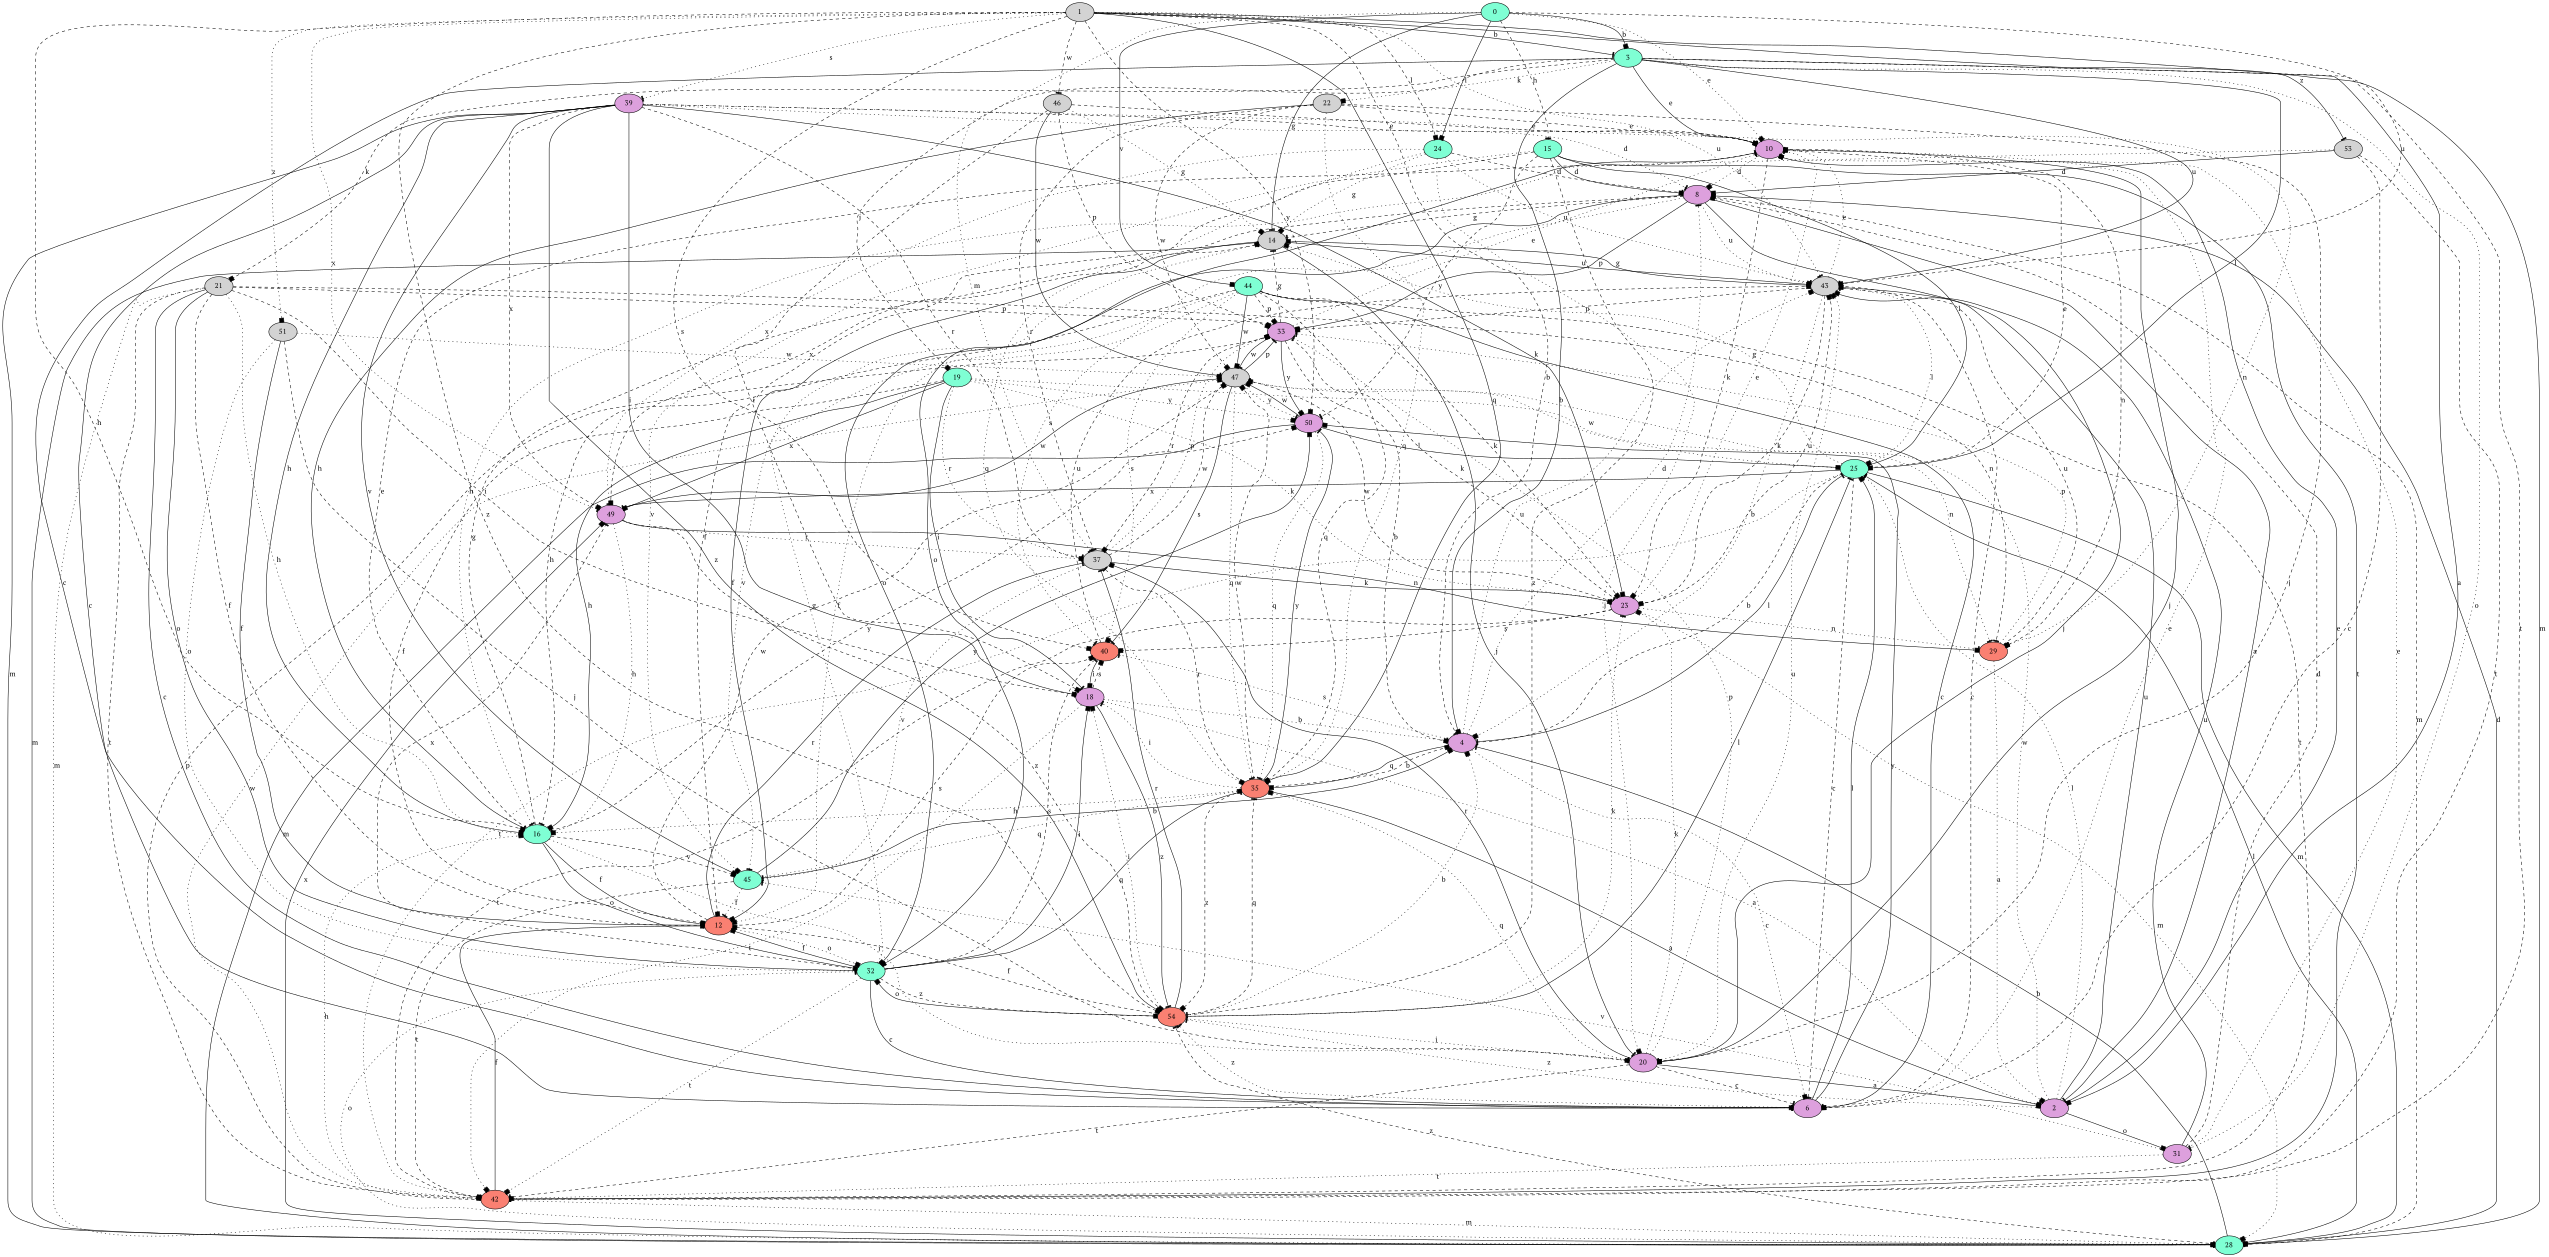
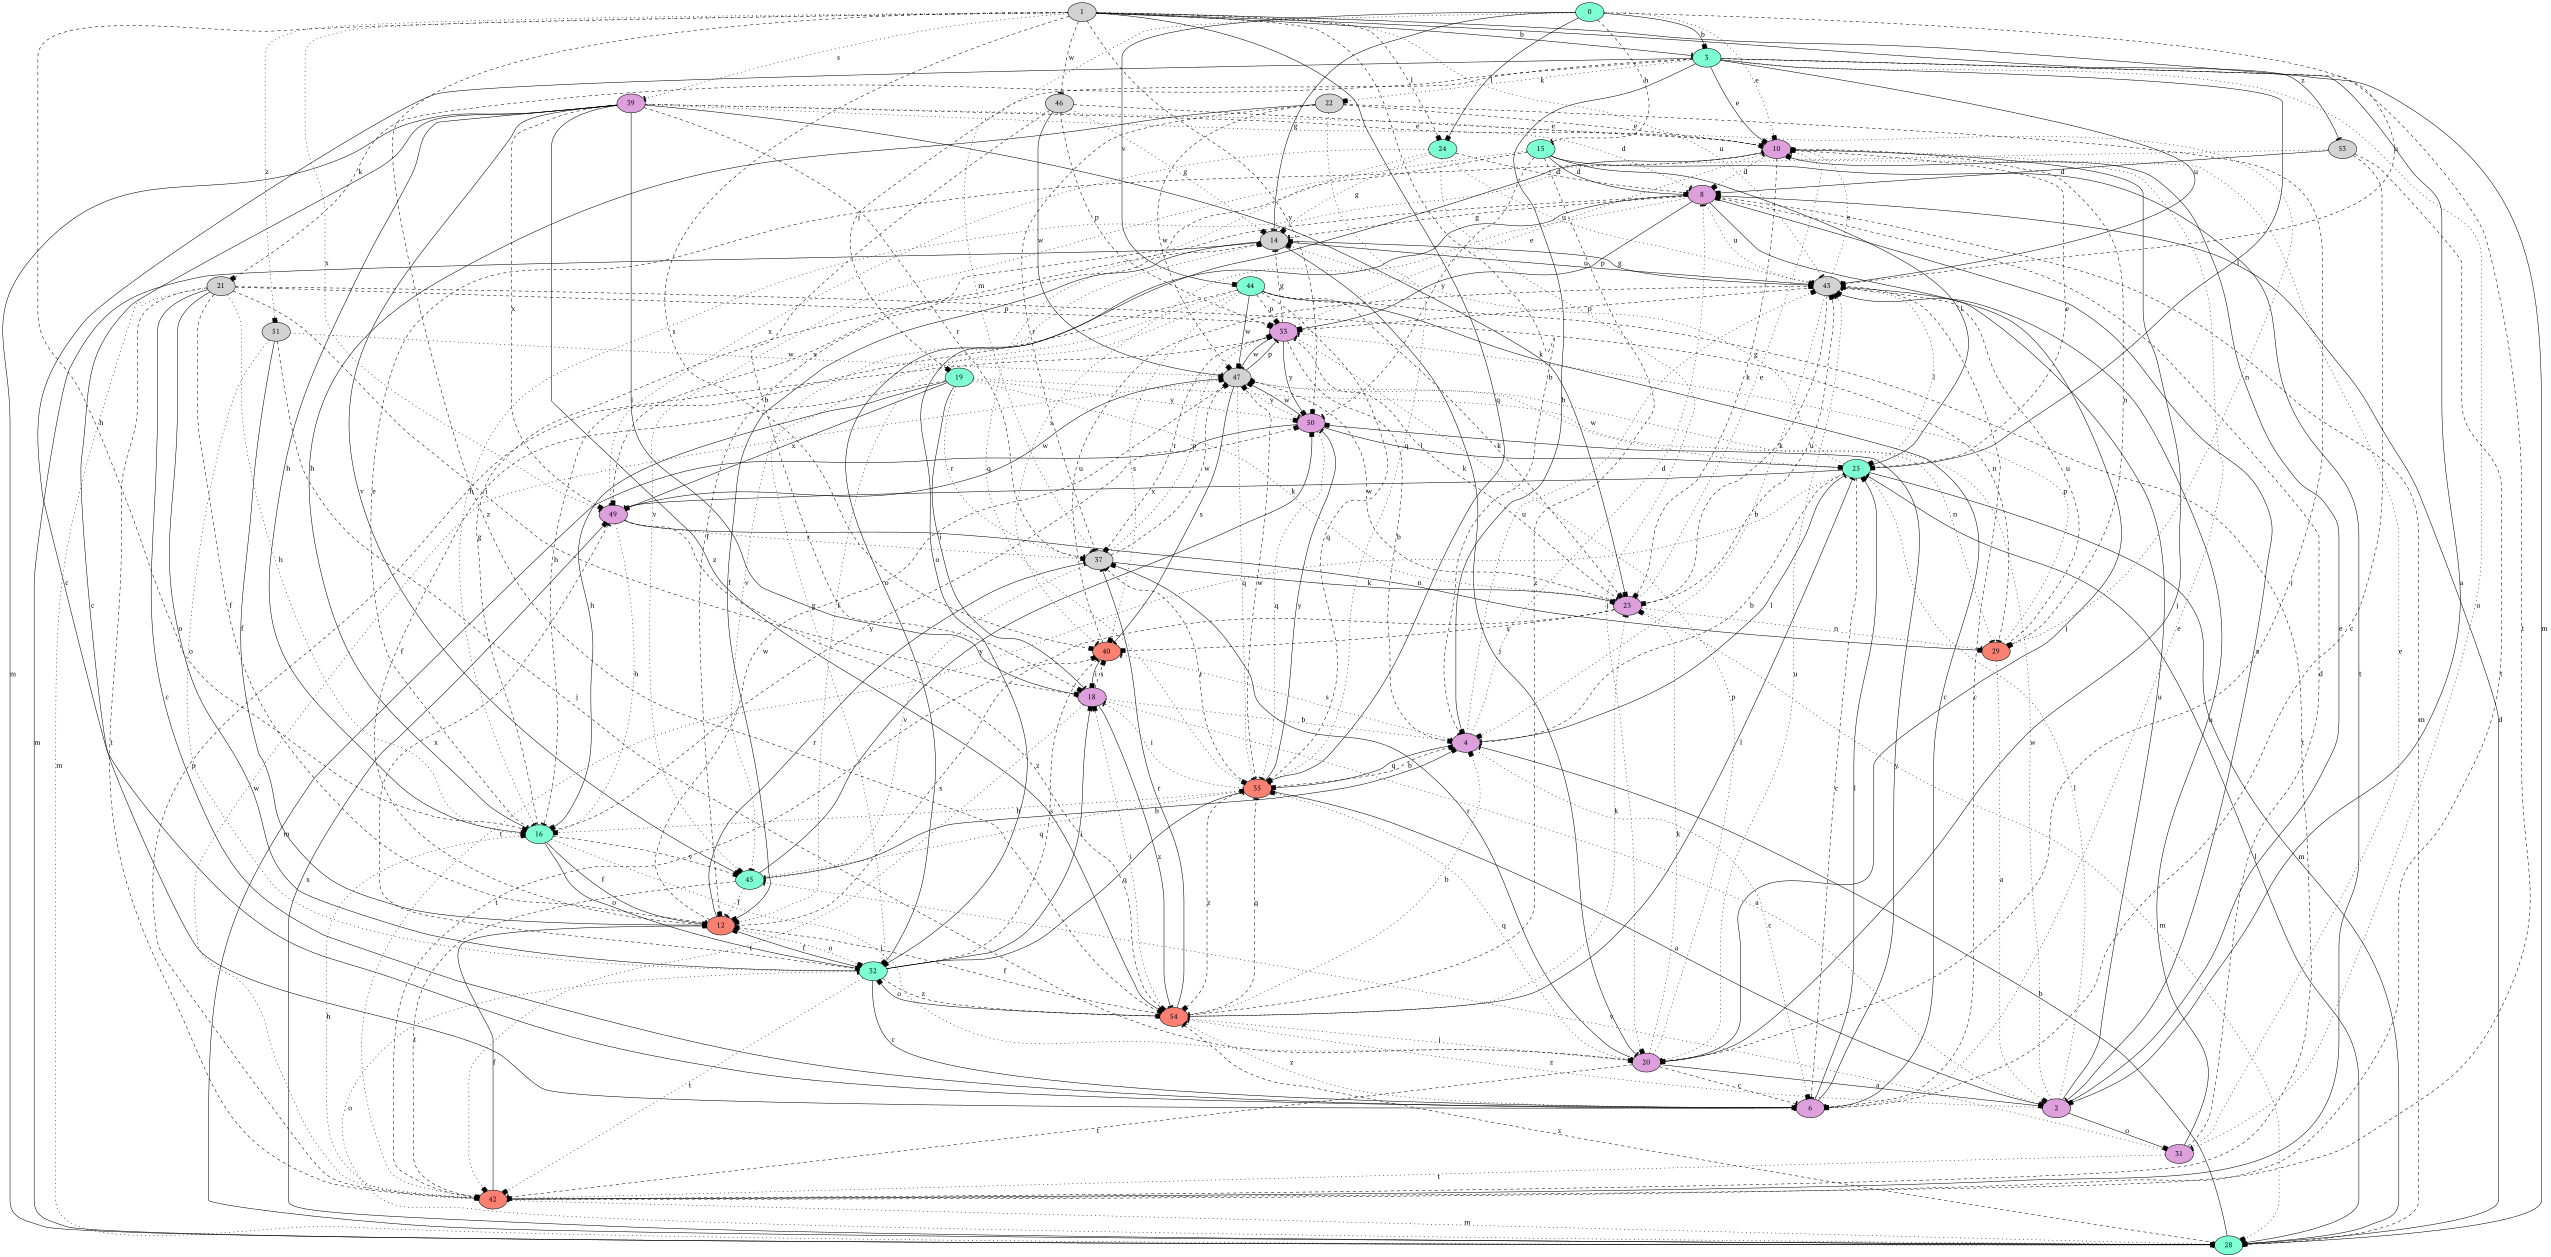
edge "46" -> "18": label "i" -> "b"
